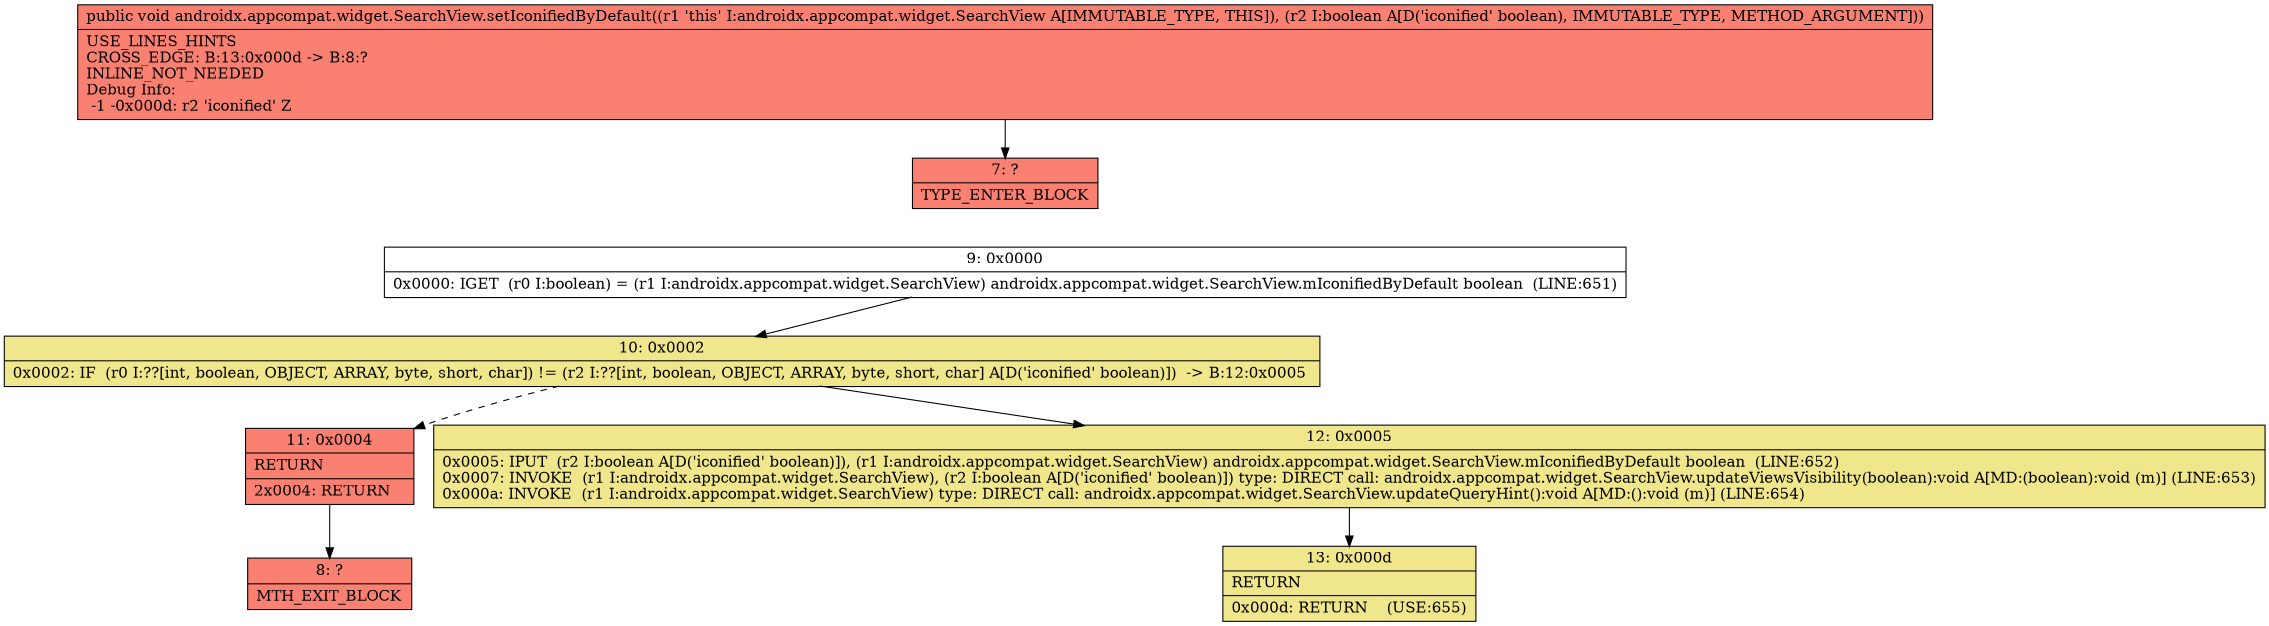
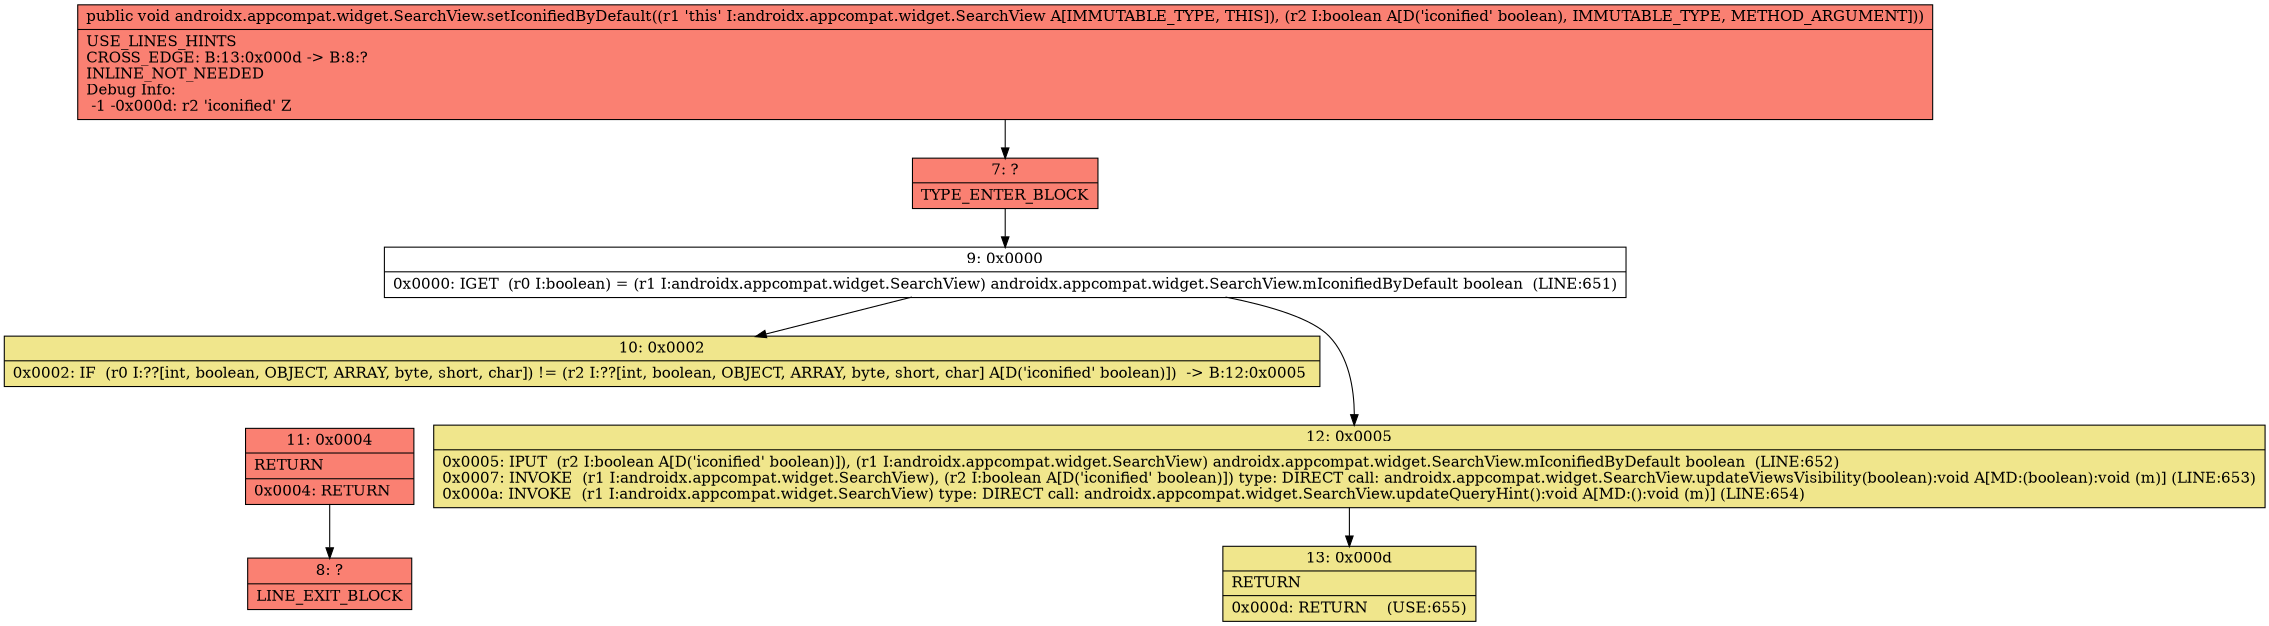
edge "7: ?" -> "9: 0x0000": added
edge "10: 0x0002" -> "11: 0x0004": removed
edge "10: 0x0002" -> "12: 0x0005": now "9: 0x0000" -> "12: 0x0005"
node "11: 0x0004": text "2x0004: RETURN" -> "0x0004: RETURN"
node "8: ?": text "MTH_EXIT_BLOCK" -> "LINE_EXIT_BLOCK"
